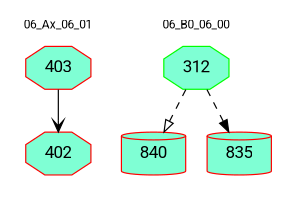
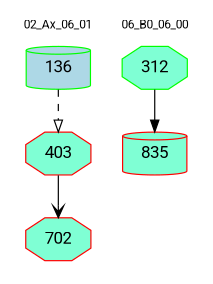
cluster "06_Ax_06_01": label "06_Ax_06_01" -> "02_Ax_06_01"
node "136": added
edge "312" -> "835": style dashed -> solid
node "402": label "402" -> "702"
node "840": removed
